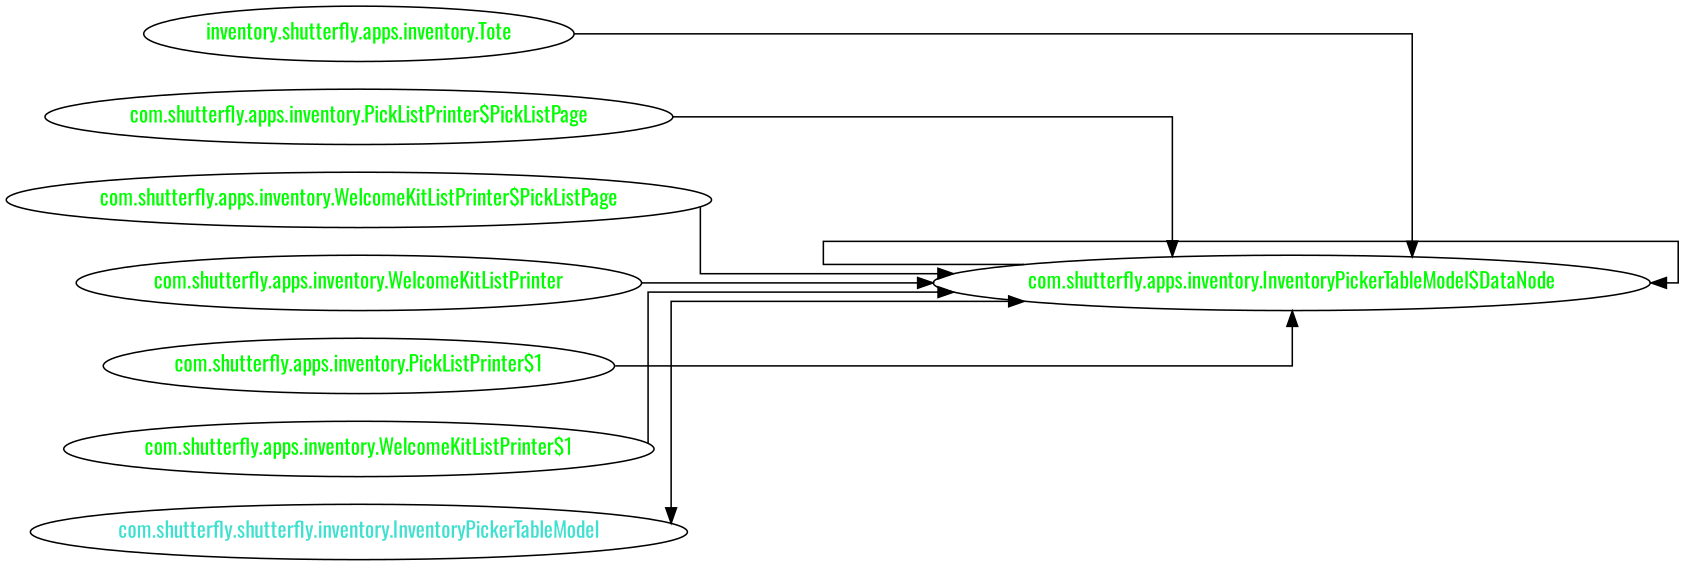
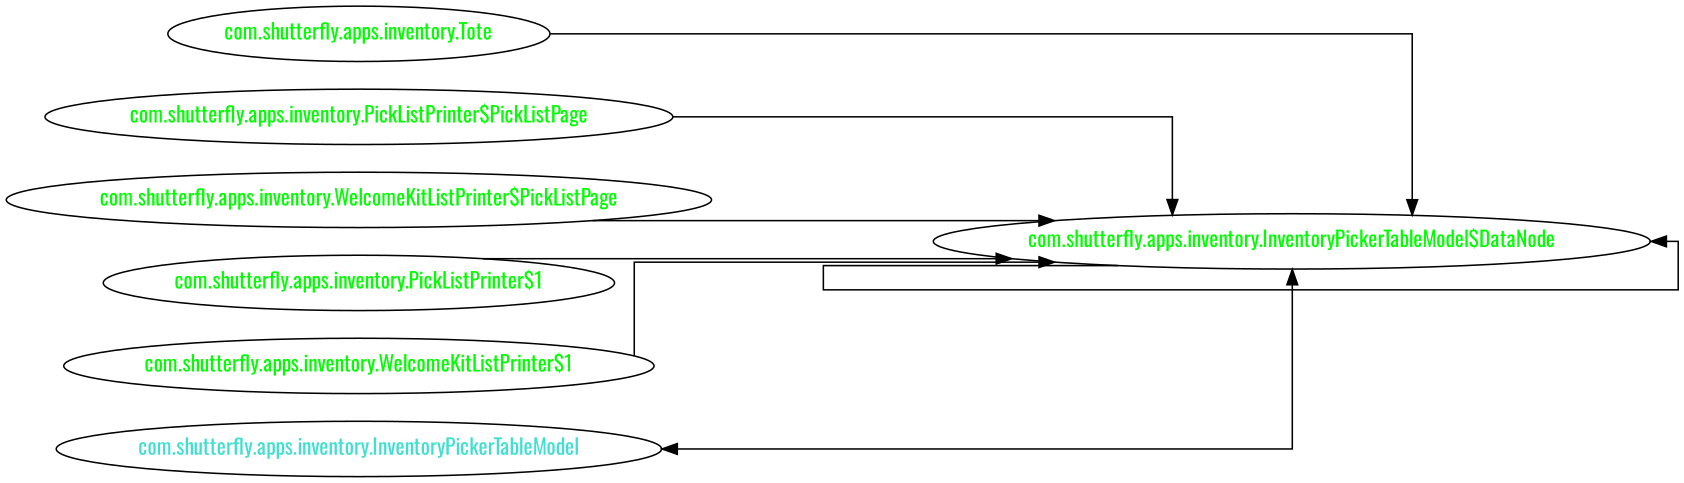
node "inventory.shutterfly.apps.inventory.Tote": label "inventory.shutterfly.apps.inventory.Tote" -> "com.shutterfly.apps.inventory.Tote"
node "com.shutterfly.apps.inventory.WelcomeKitListPrinter": removed
node "com.shutterfly.shutterfly.inventory.InventoryPickerTableModel": label "com.shutterfly.shutterfly.inventory.InventoryPickerTableModel" -> "com.shutterfly.apps.inventory.InventoryPickerTableModel"
